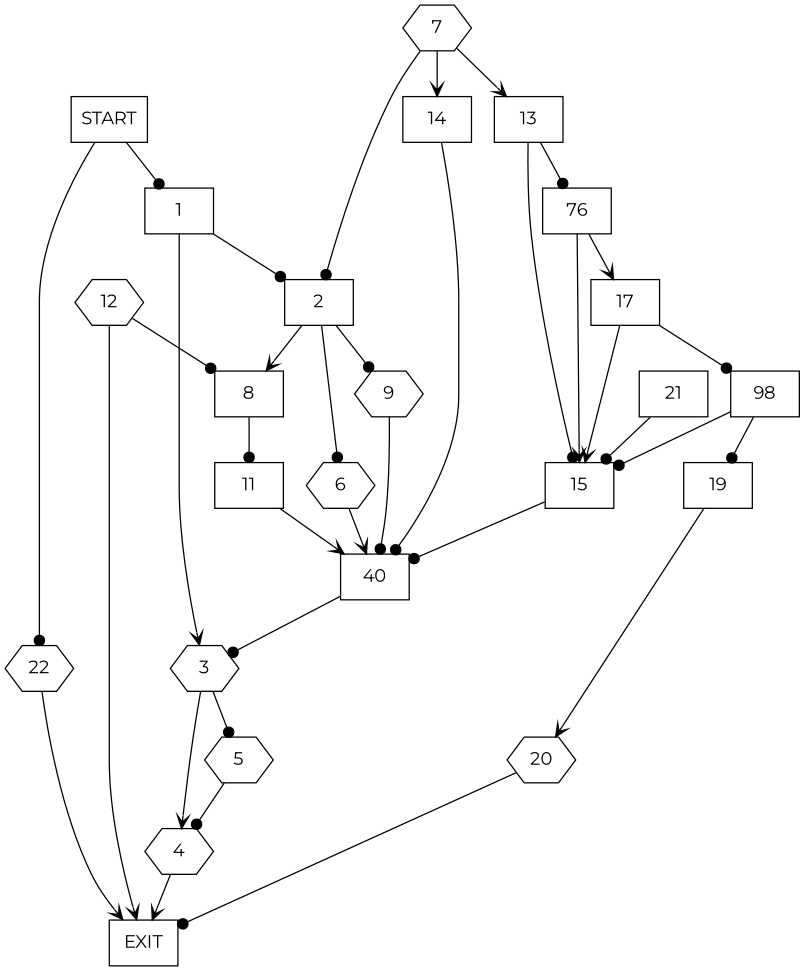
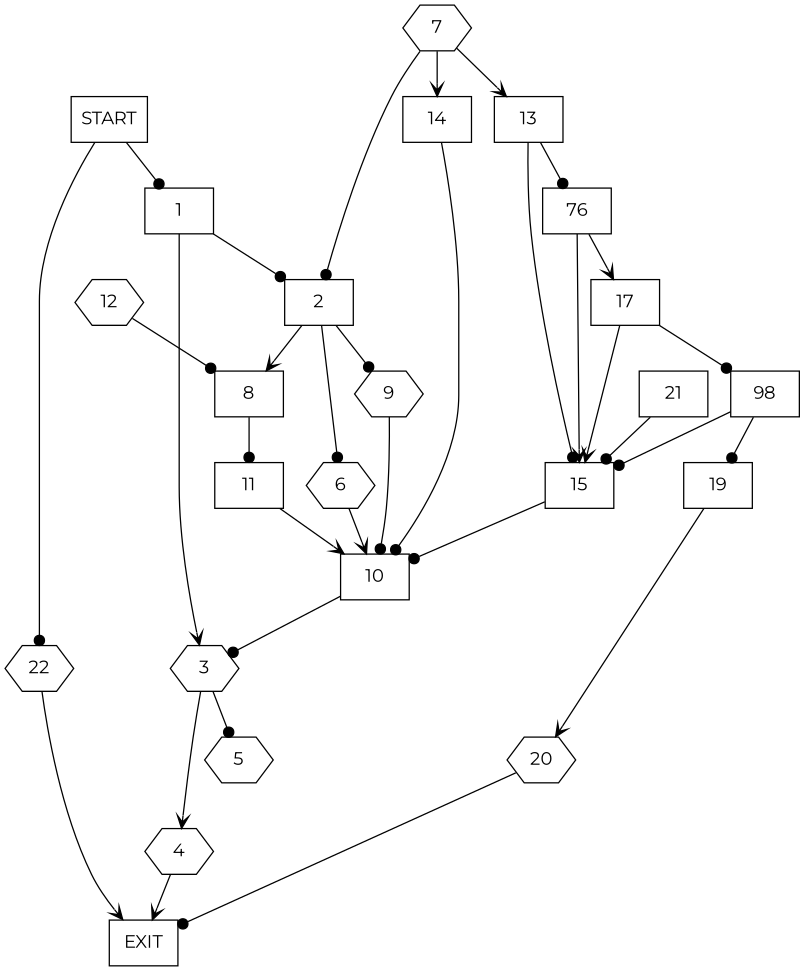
node "40": label "40" -> "10"
edge "12" -> "EXIT": removed
edge "5" -> "4": removed
